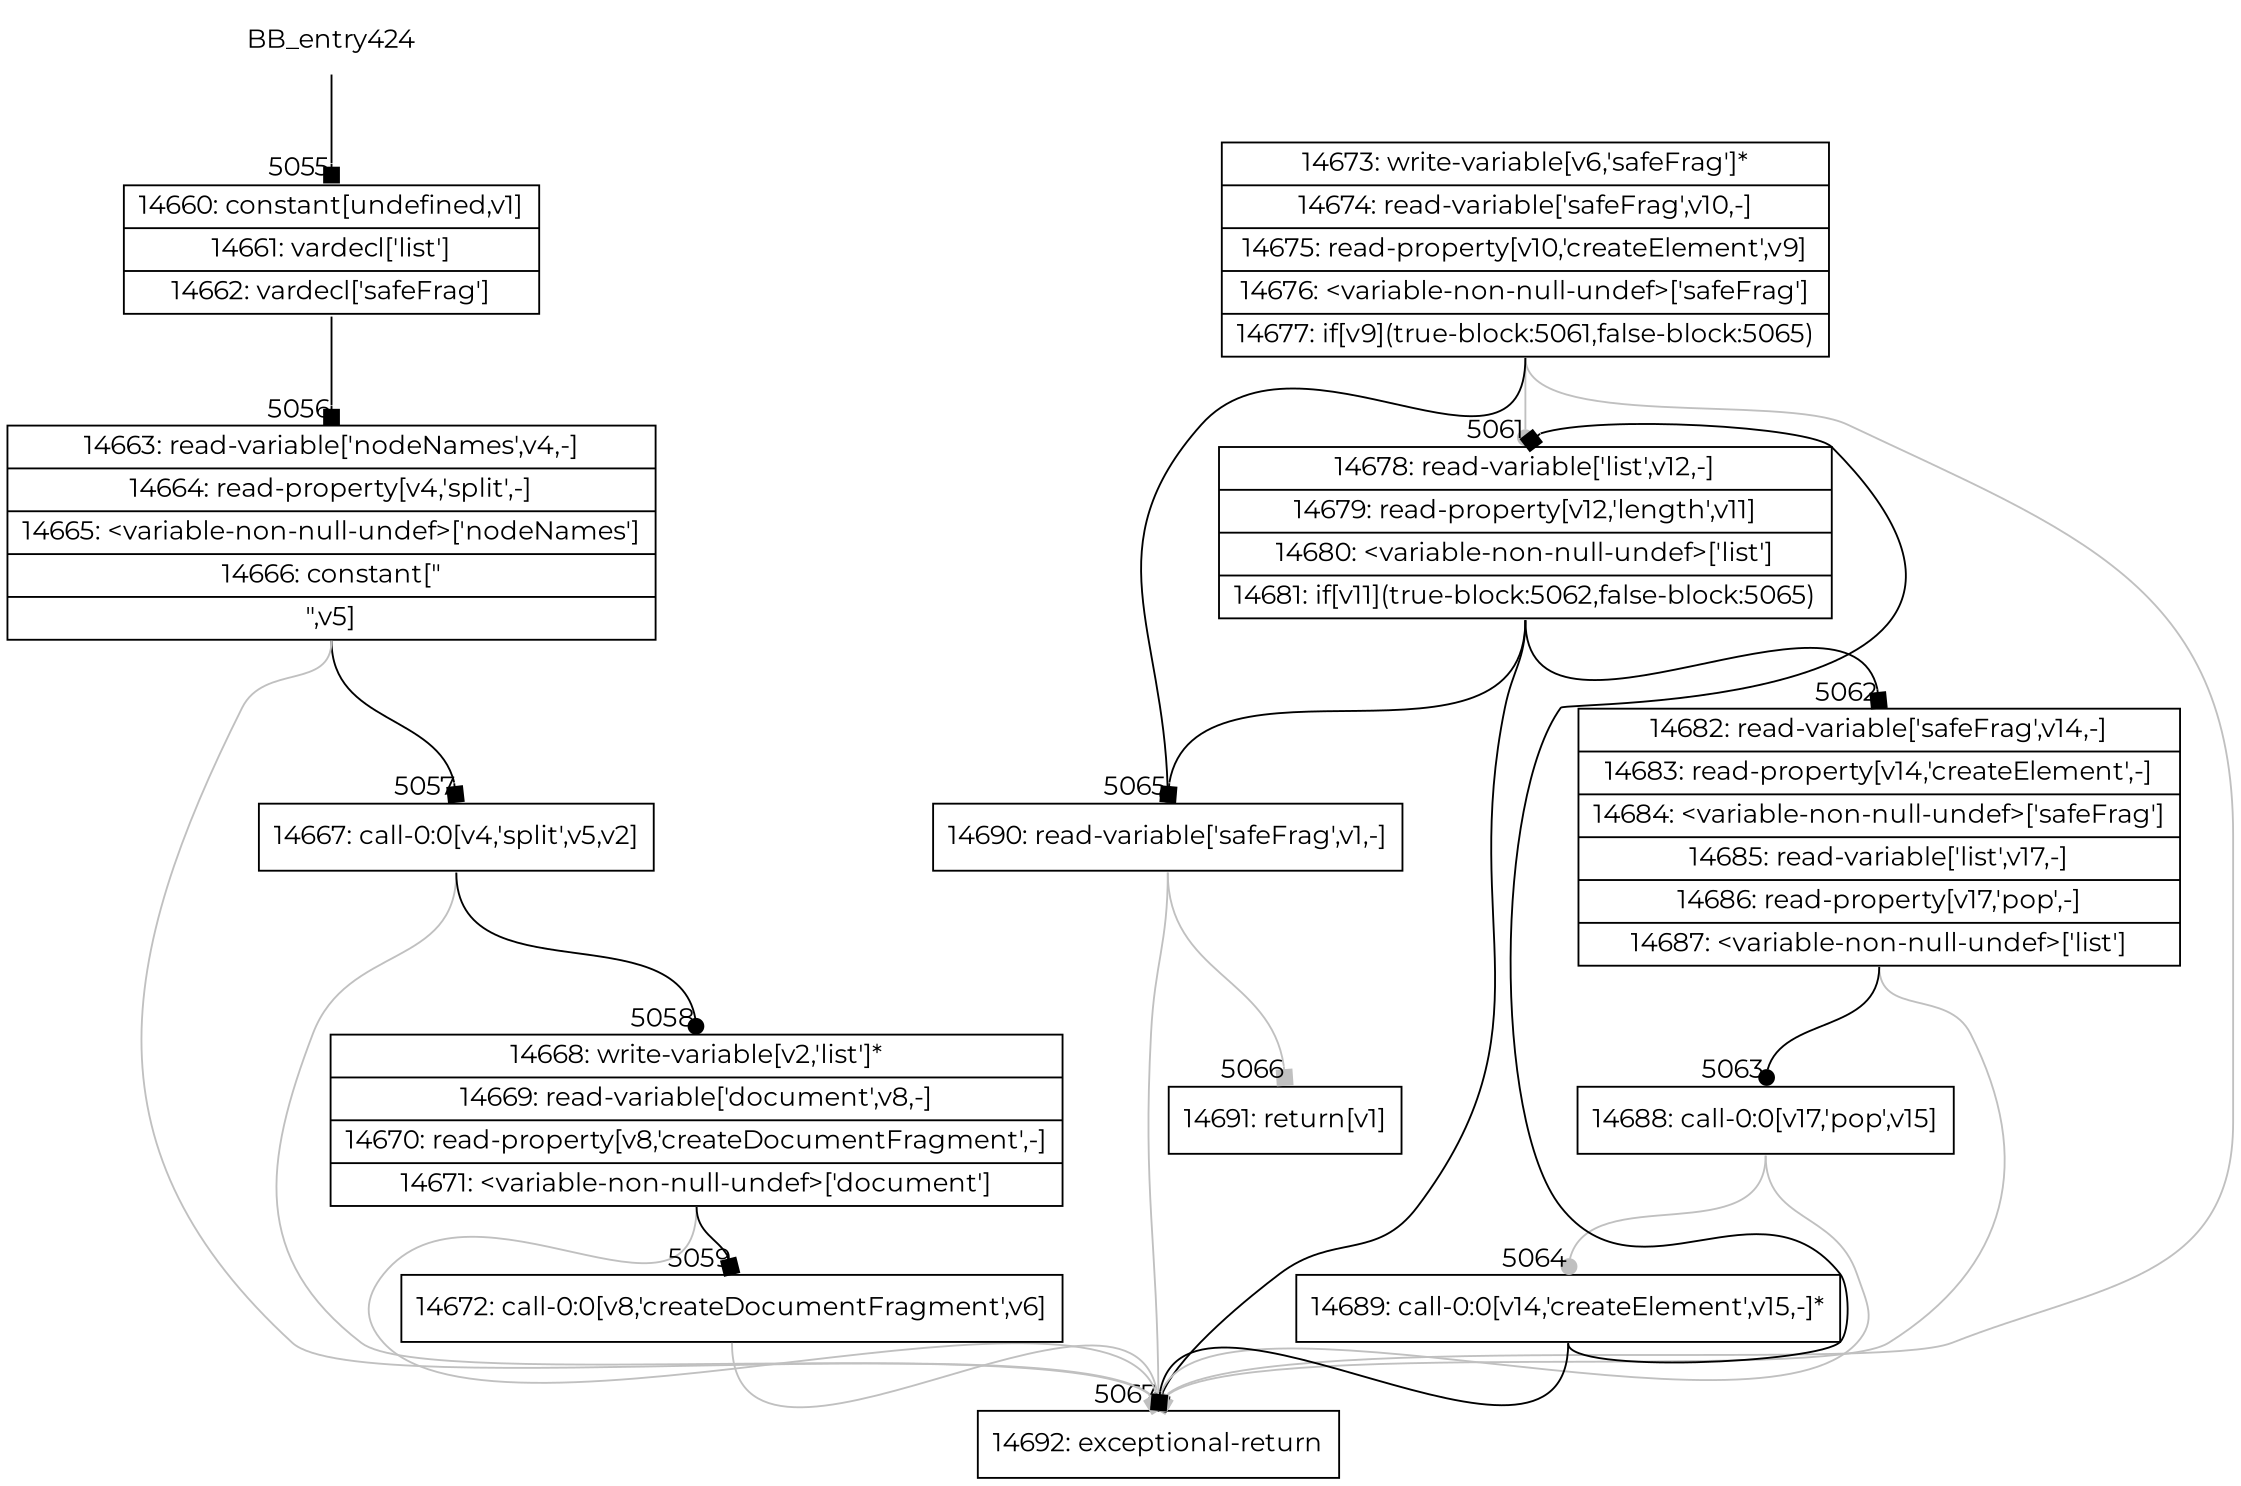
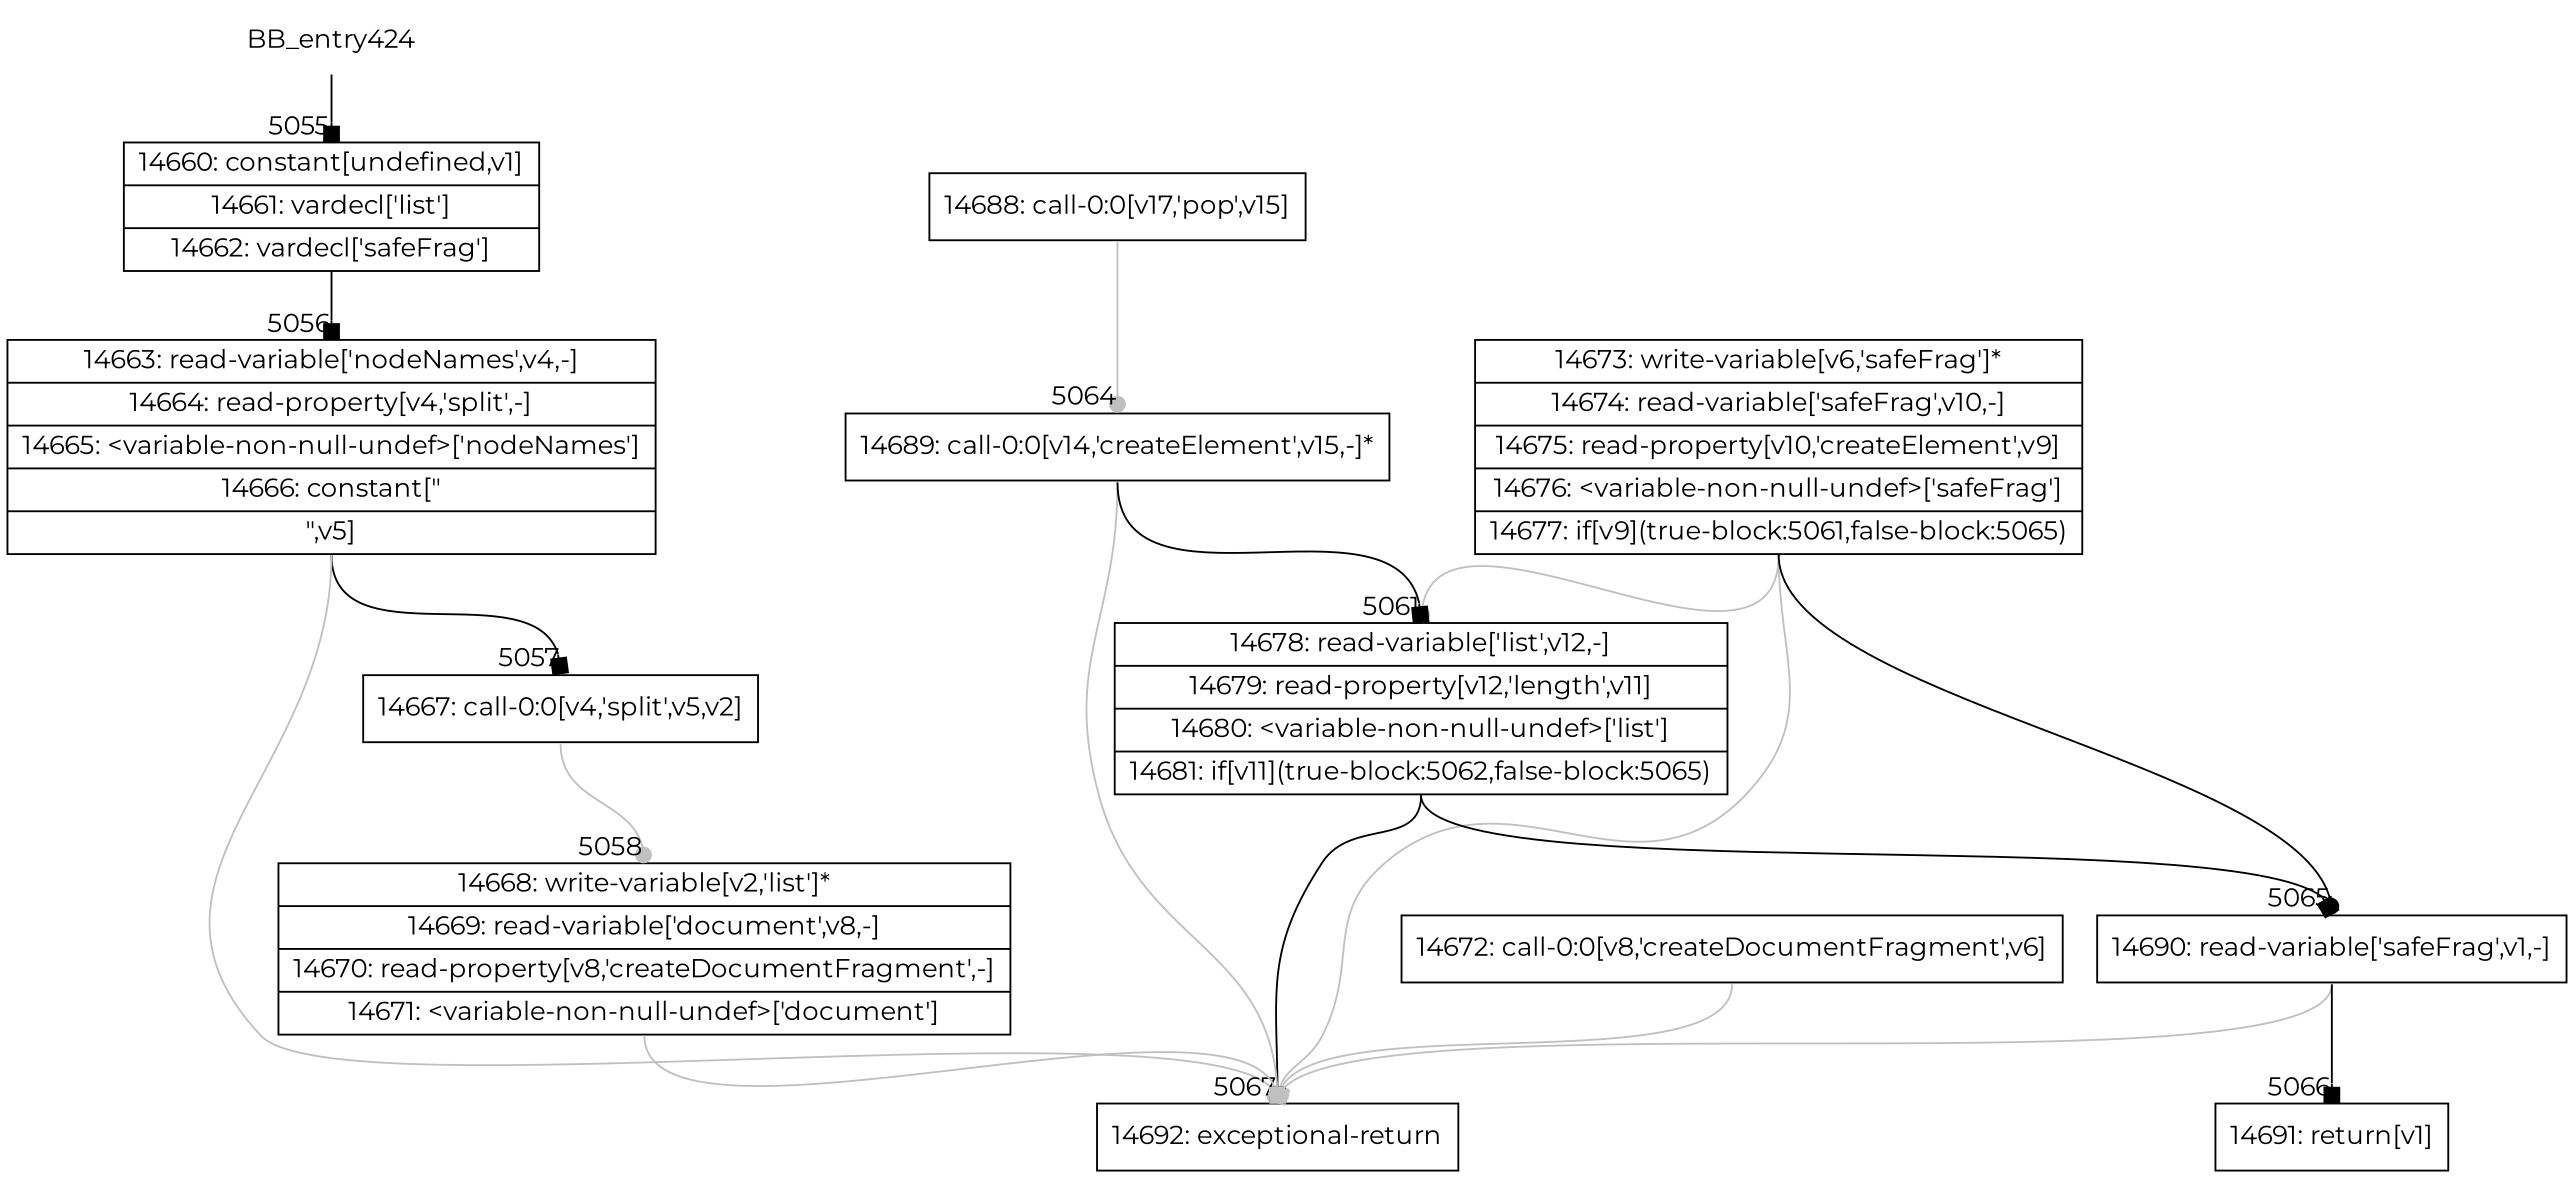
node "14682: read-variable['safeFrag',v14,-]": removed
edge "14667: call-0:0[v4,'split',v5,v2]" -> "14668: write-variable[v2,'list']*": color black -> gray
edge "14690: read-variable['safeFrag',v1,-]" -> "14691: return[v1]": color gray -> black
edge "14668: write-variable[v2,'list']*" -> "14672: call-0:0[v8,'createDocumentFragment',v6]": removed
edge "14667: call-0:0[v4,'split',v5,v2]" -> "14692: exceptional-return": removed
edge "14688: call-0:0[v17,'pop',v15]" -> "14692: exceptional-return": removed
edge "14689: call-0:0[v14,'createElement',v15,-]*" -> "14692: exceptional-return": color black -> gray
